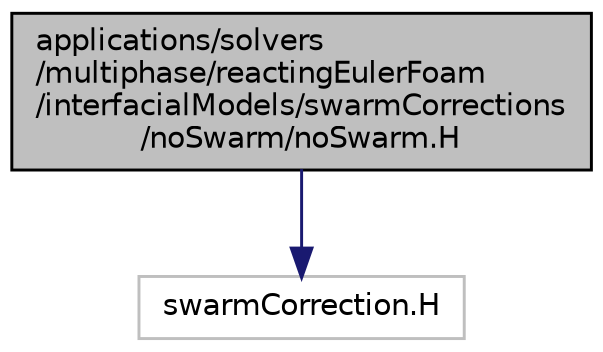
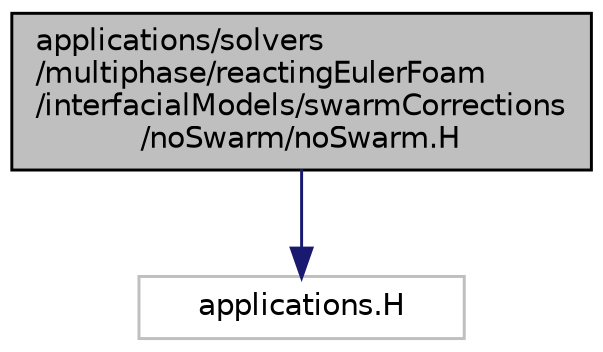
node "swarmCorrection.H": label "swarmCorrection.H" -> "applications.H"
